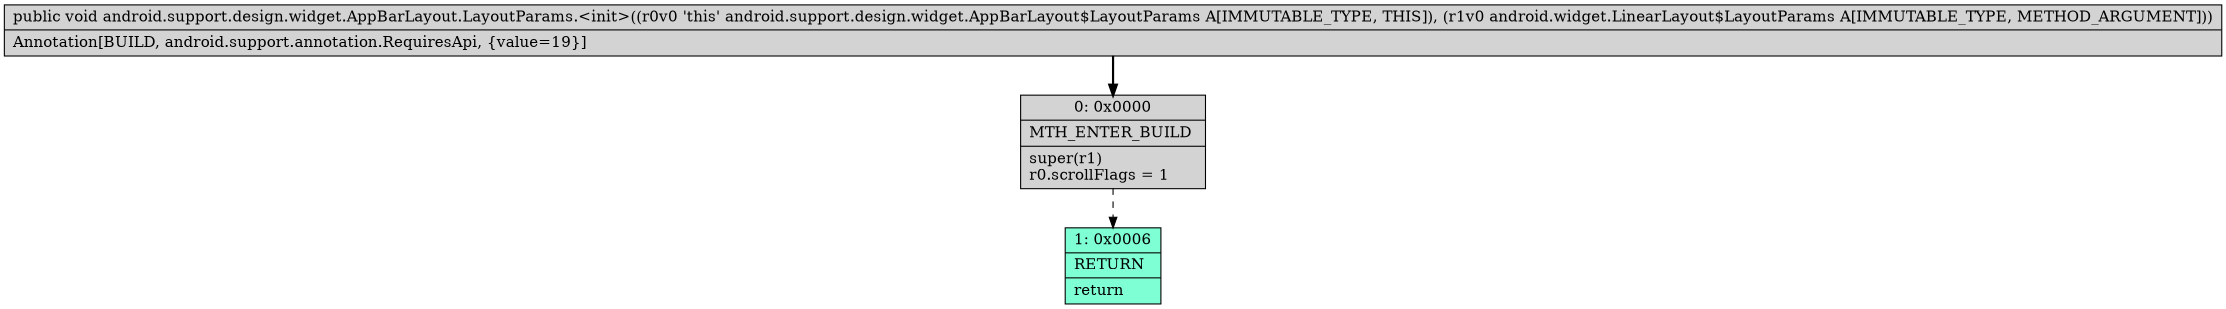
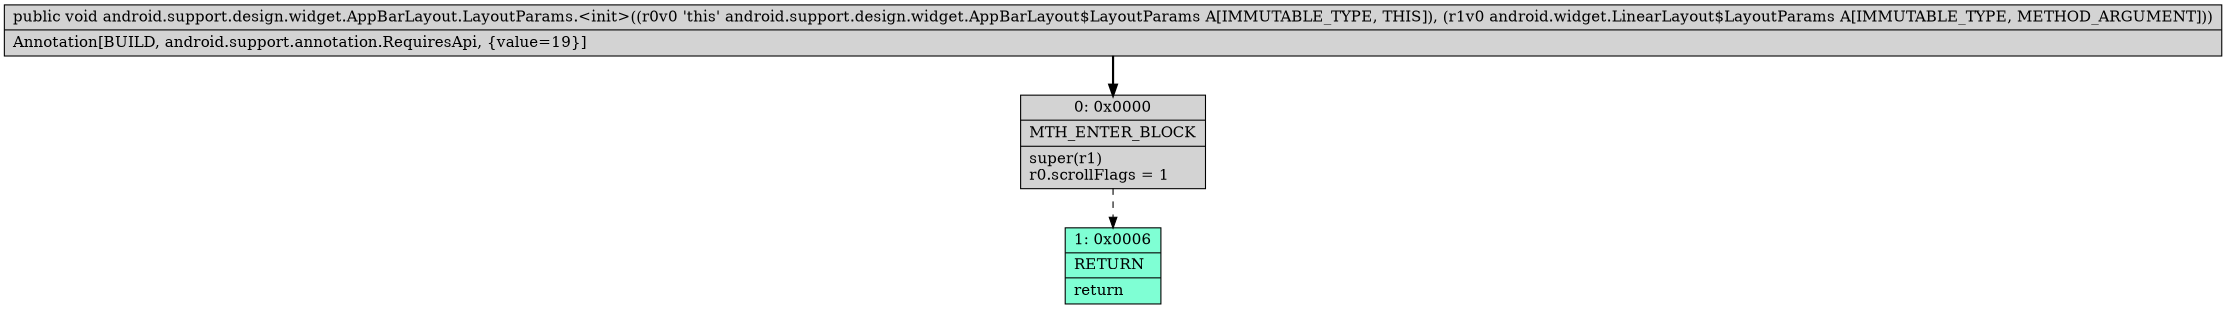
node "0: 0x0000": text "MTH_ENTER_BUILD" -> "MTH_ENTER_BLOCK"
